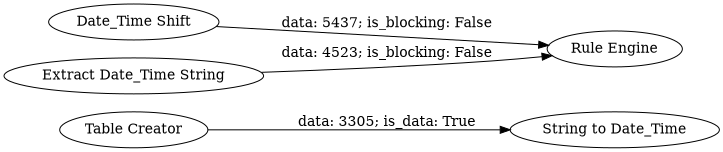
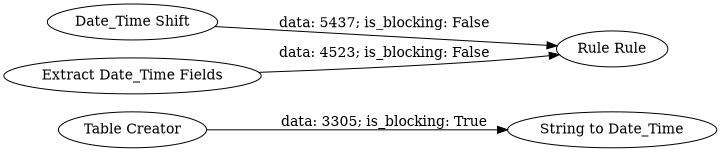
node "Rule Engine": label "Rule Engine" -> "Rule Rule"
node "Extract Date_Time String": label "Extract Date_Time String" -> "Extract Date_Time Fields"
edge "Table Creator" -> "String to Date_Time": label "data: 3305; is_data: True" -> "data: 3305; is_blocking: True"
